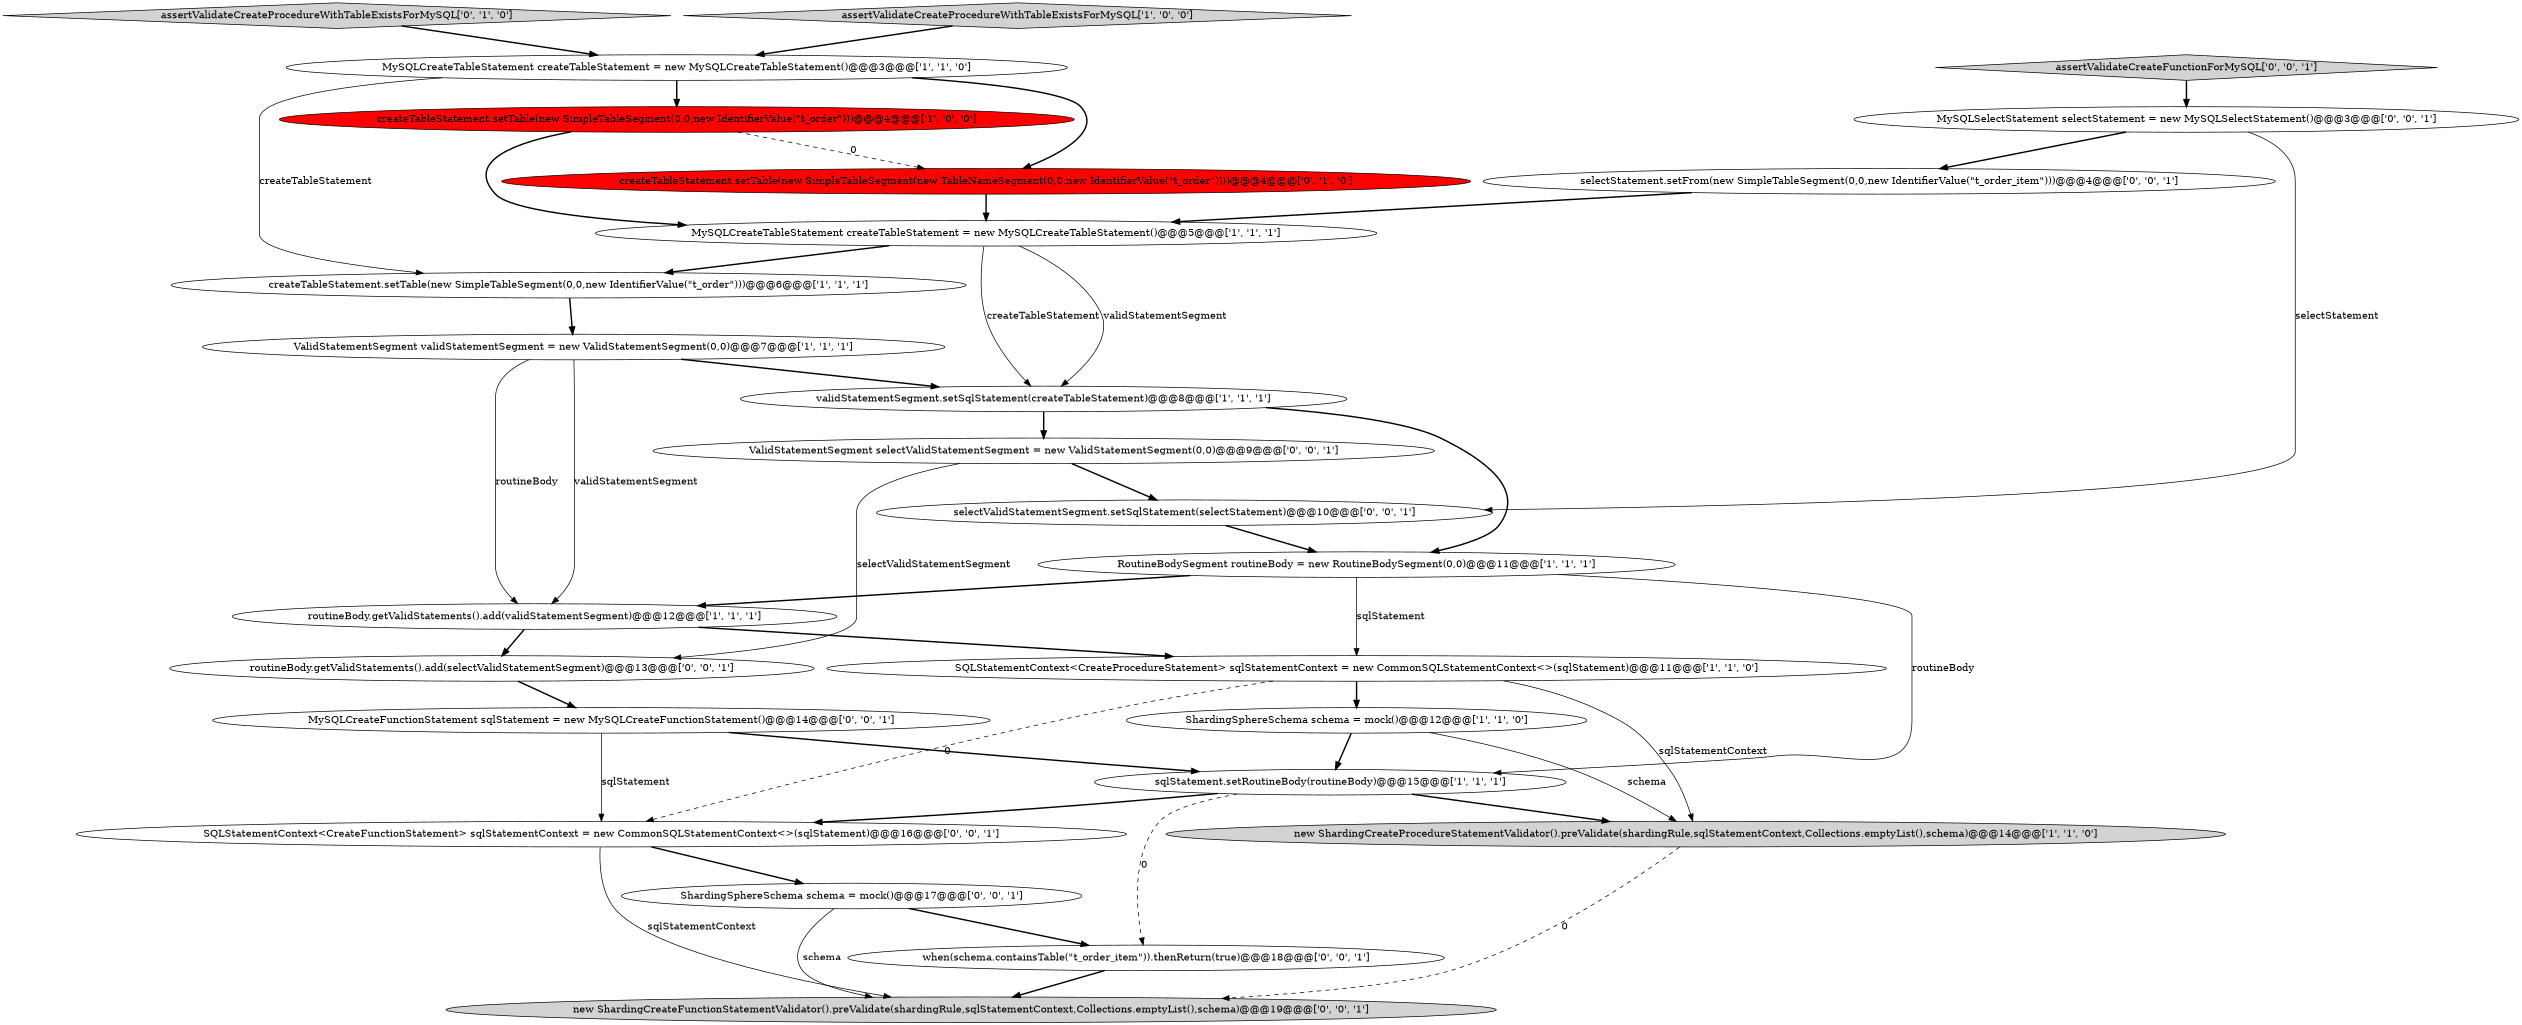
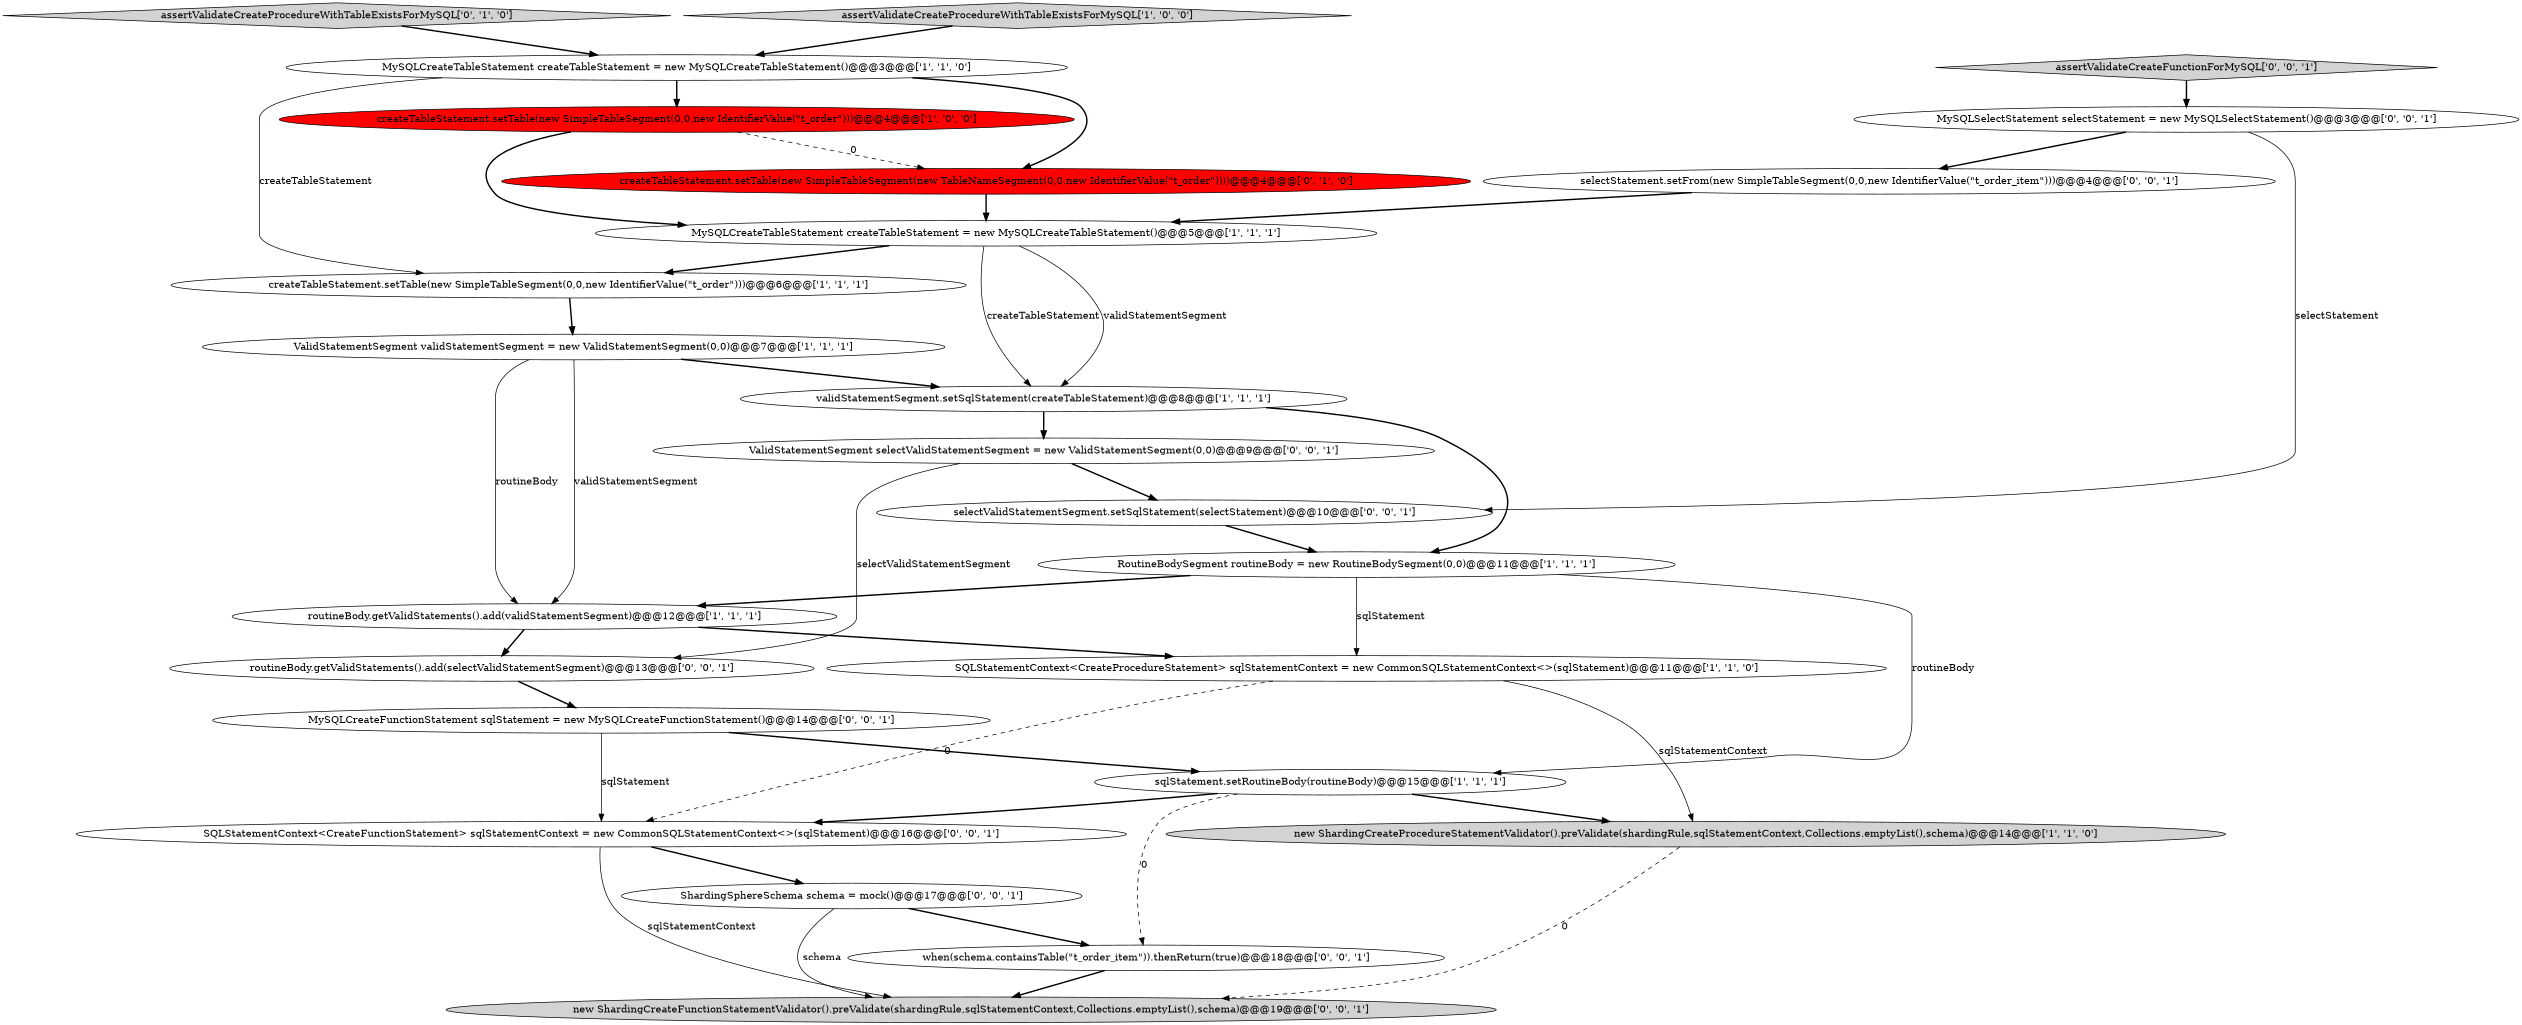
node "ShardingSphereSchema schema = mock()@@@12@@@['1', '1', '0']": removed
